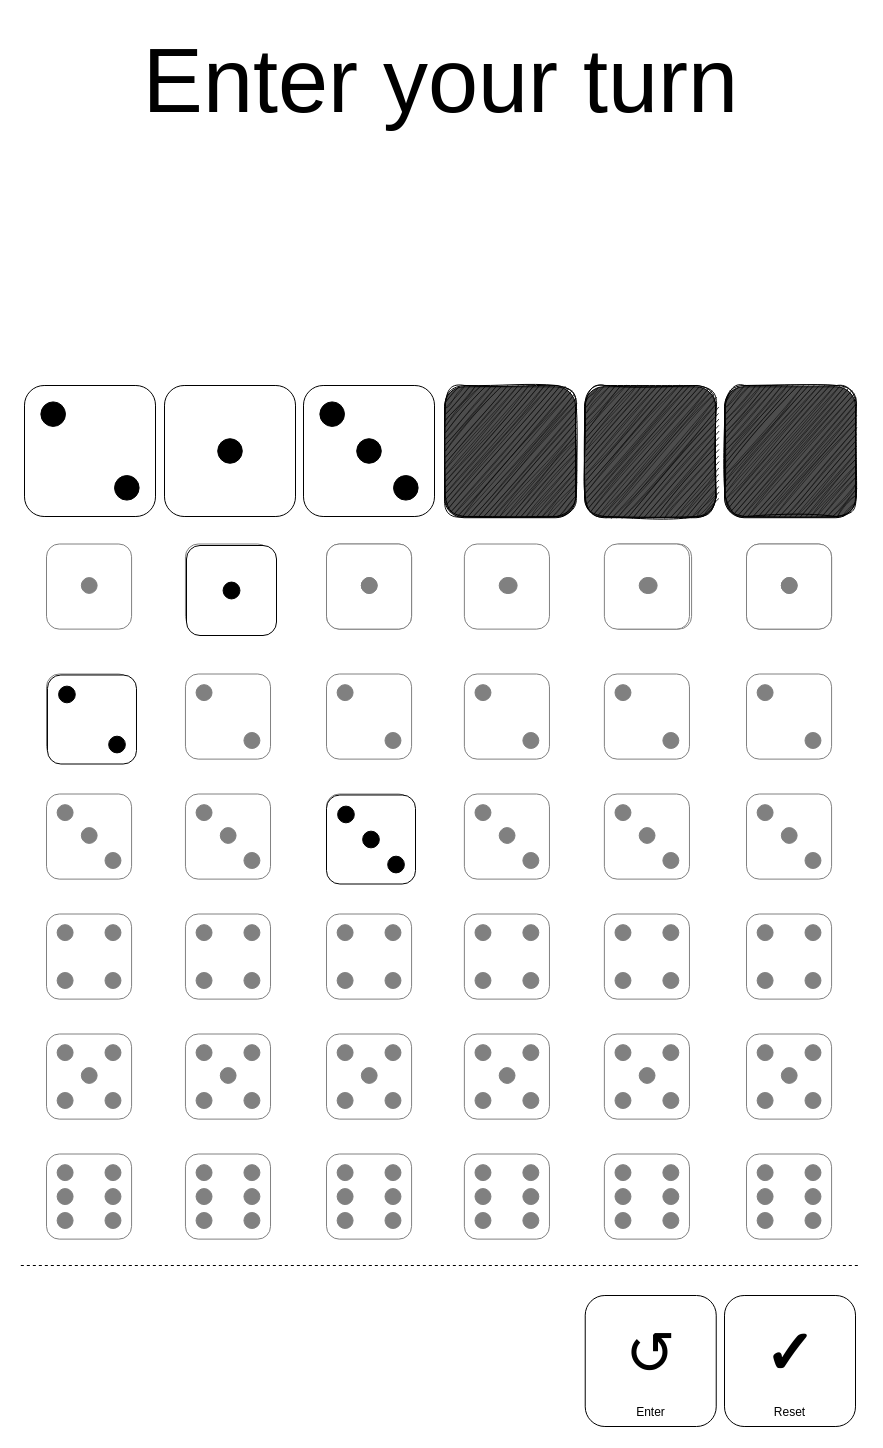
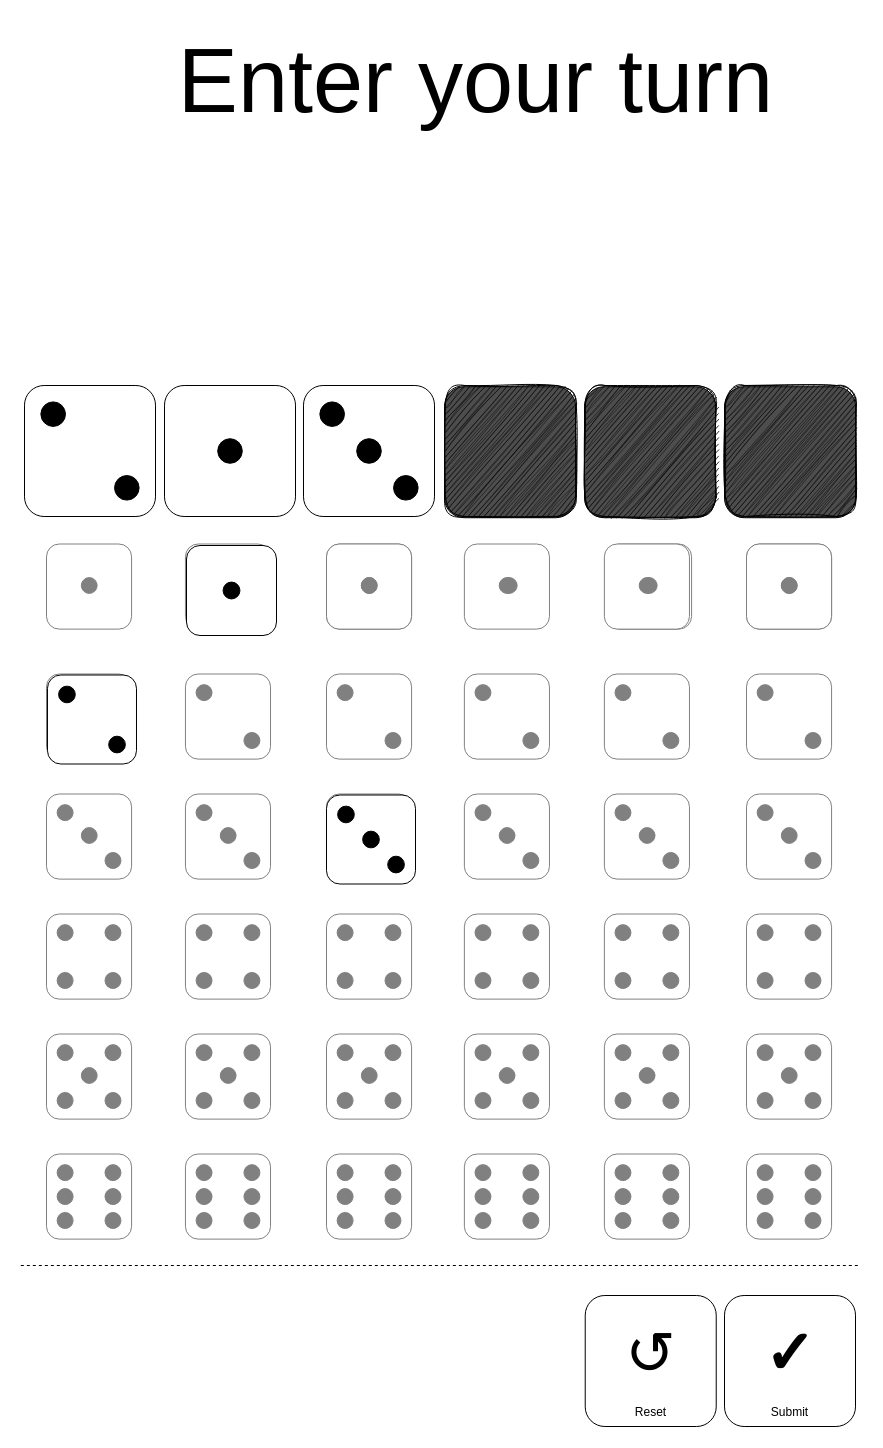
node "Enter your turn": moved (441, 81) -> (476, 81)
node "↺Enter": label "↺Enter" -> "↺Reset"
node "✓Reset": label "✓Reset" -> "✓Submit"
